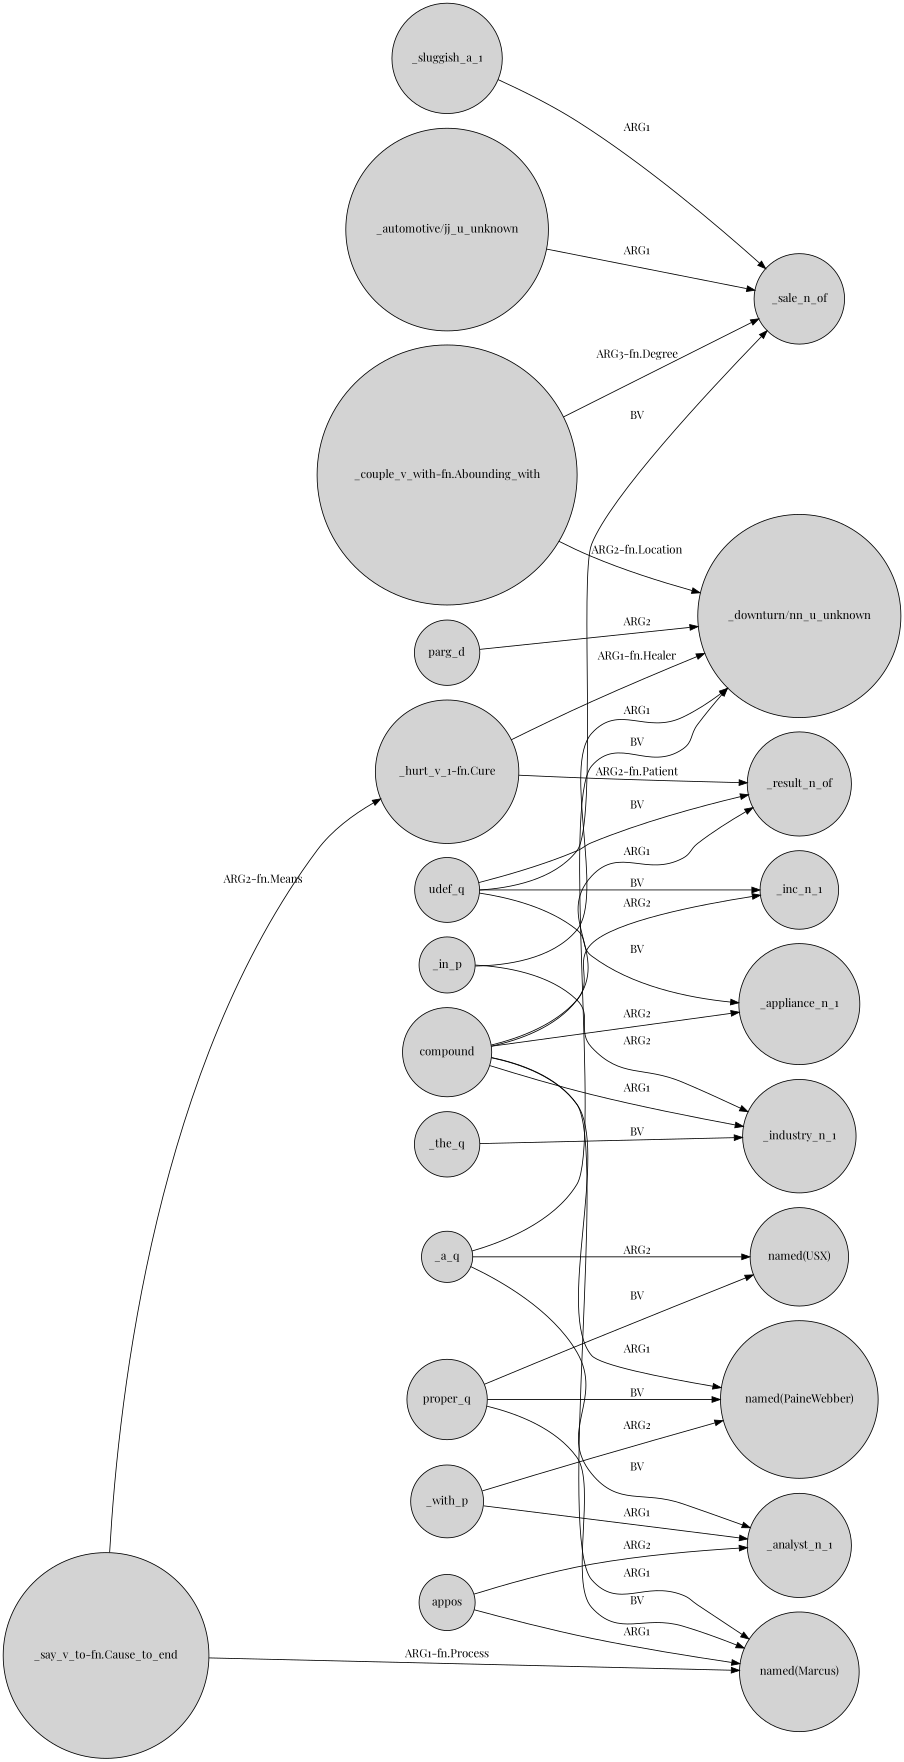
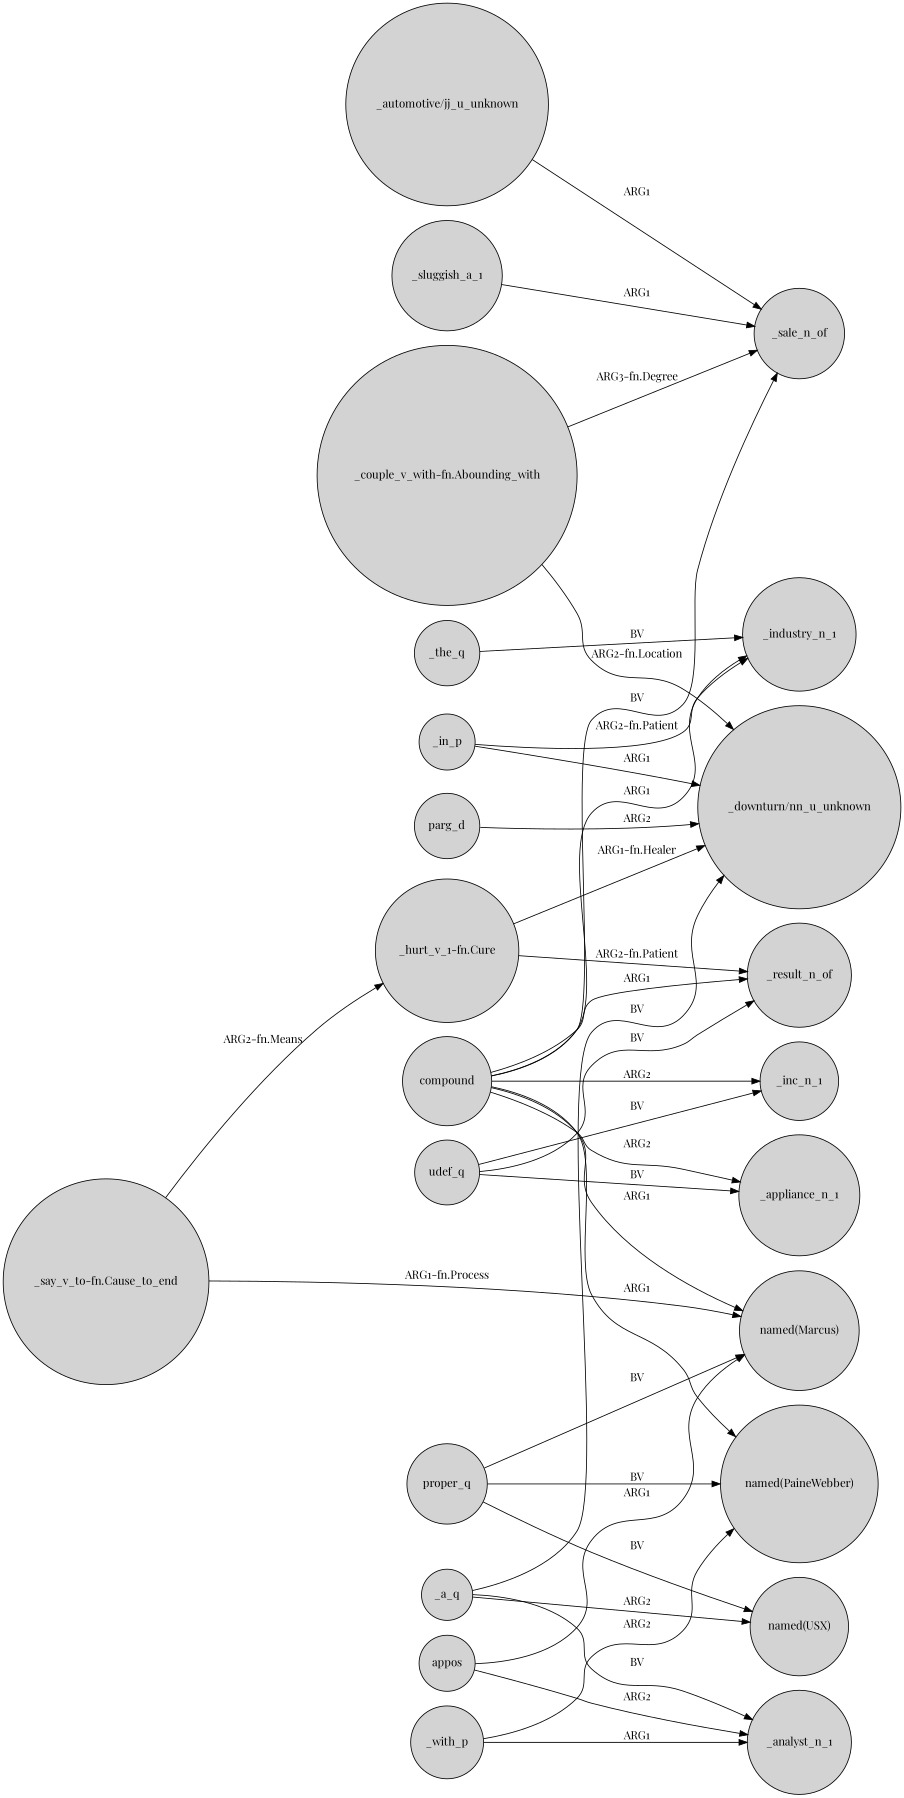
edge "udef_q" -> "_sale_n_of": now "compound" -> "_sale_n_of"
edge "_in_p" -> "_industry_n_1": label "ARG2" -> "ARG2-fn.Patient"
